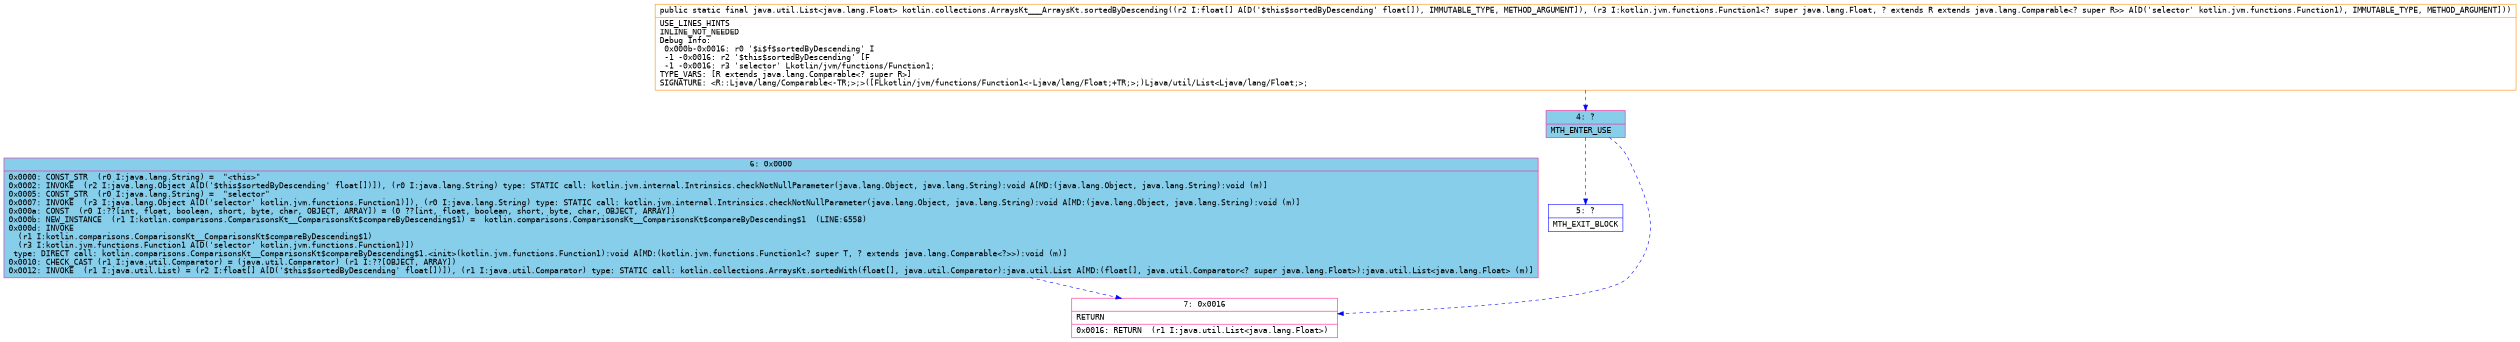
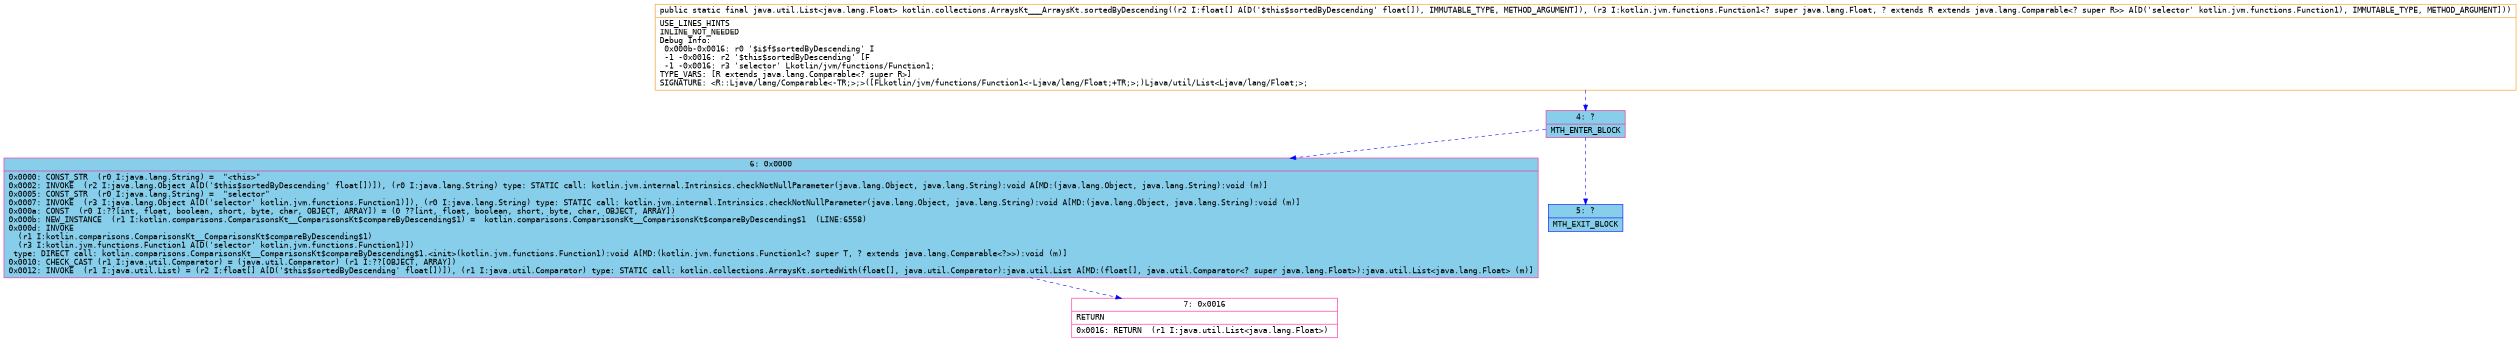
node "4: ?": text "MTH_ENTER_USE" -> "MTH_ENTER_BLOCK"
node "5: ?": fillcolor white -> skyblue
edge "4: ?" -> "7: 0x0016": now "4: ?" -> "6: 0x0000"
